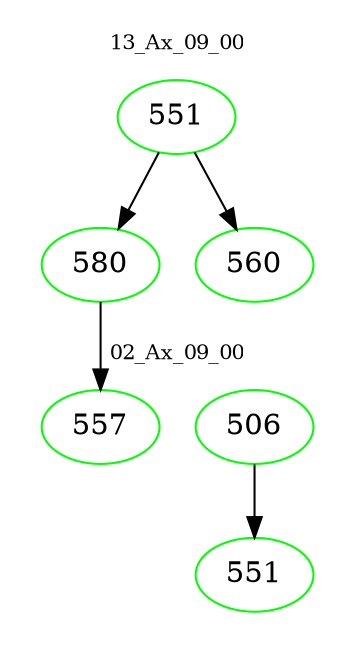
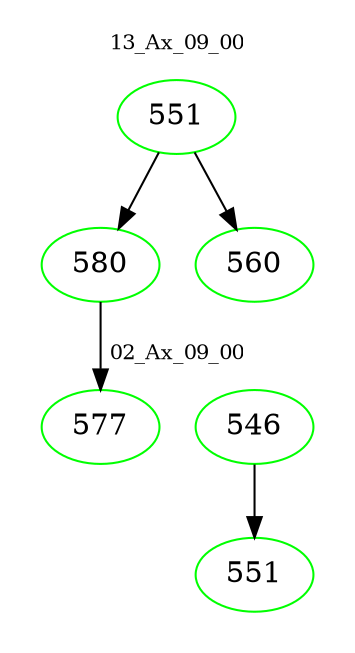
node "557": label "557" -> "577"
node "506": label "506" -> "546"
